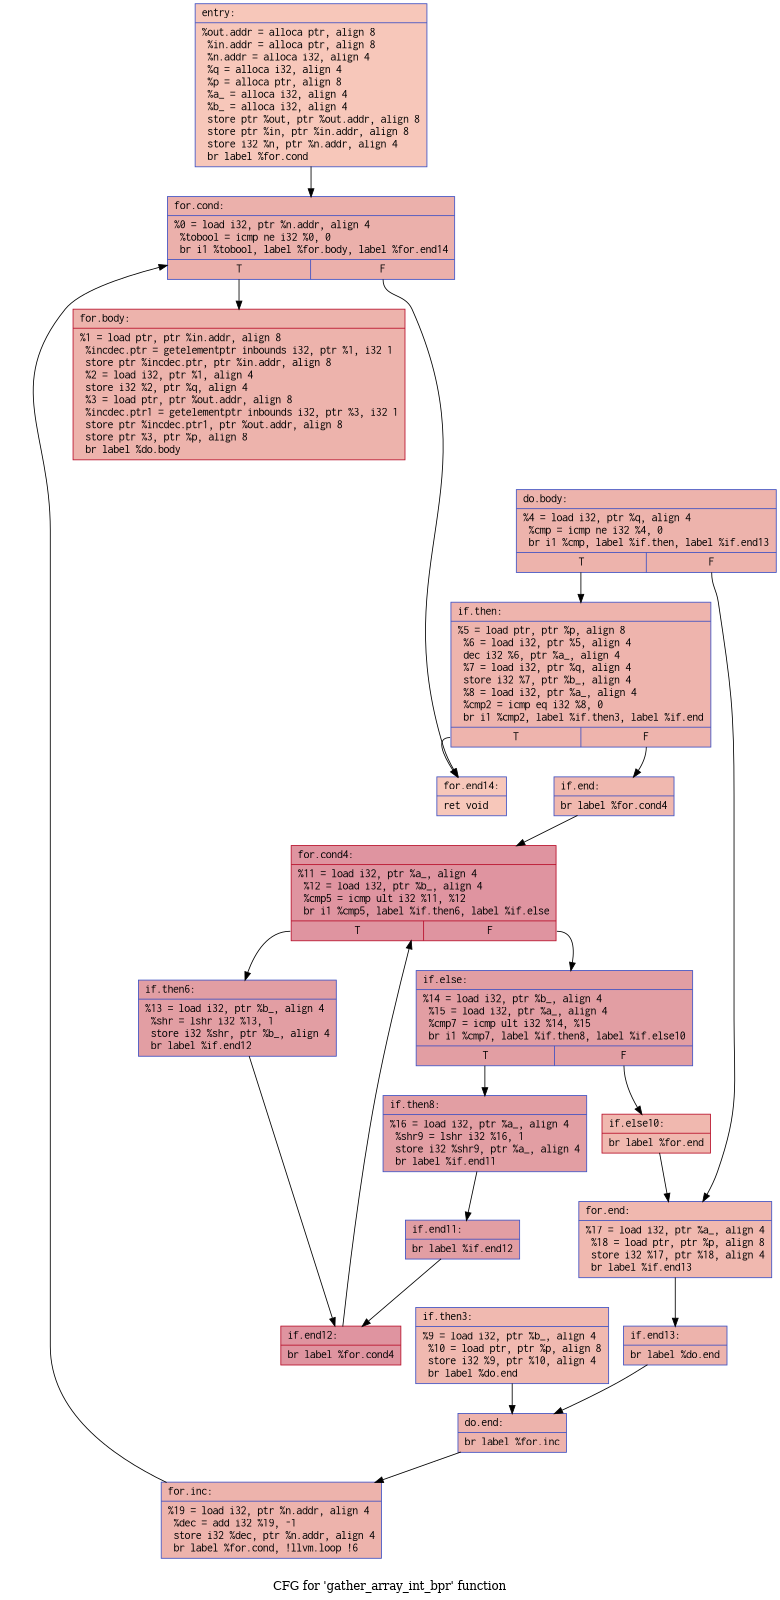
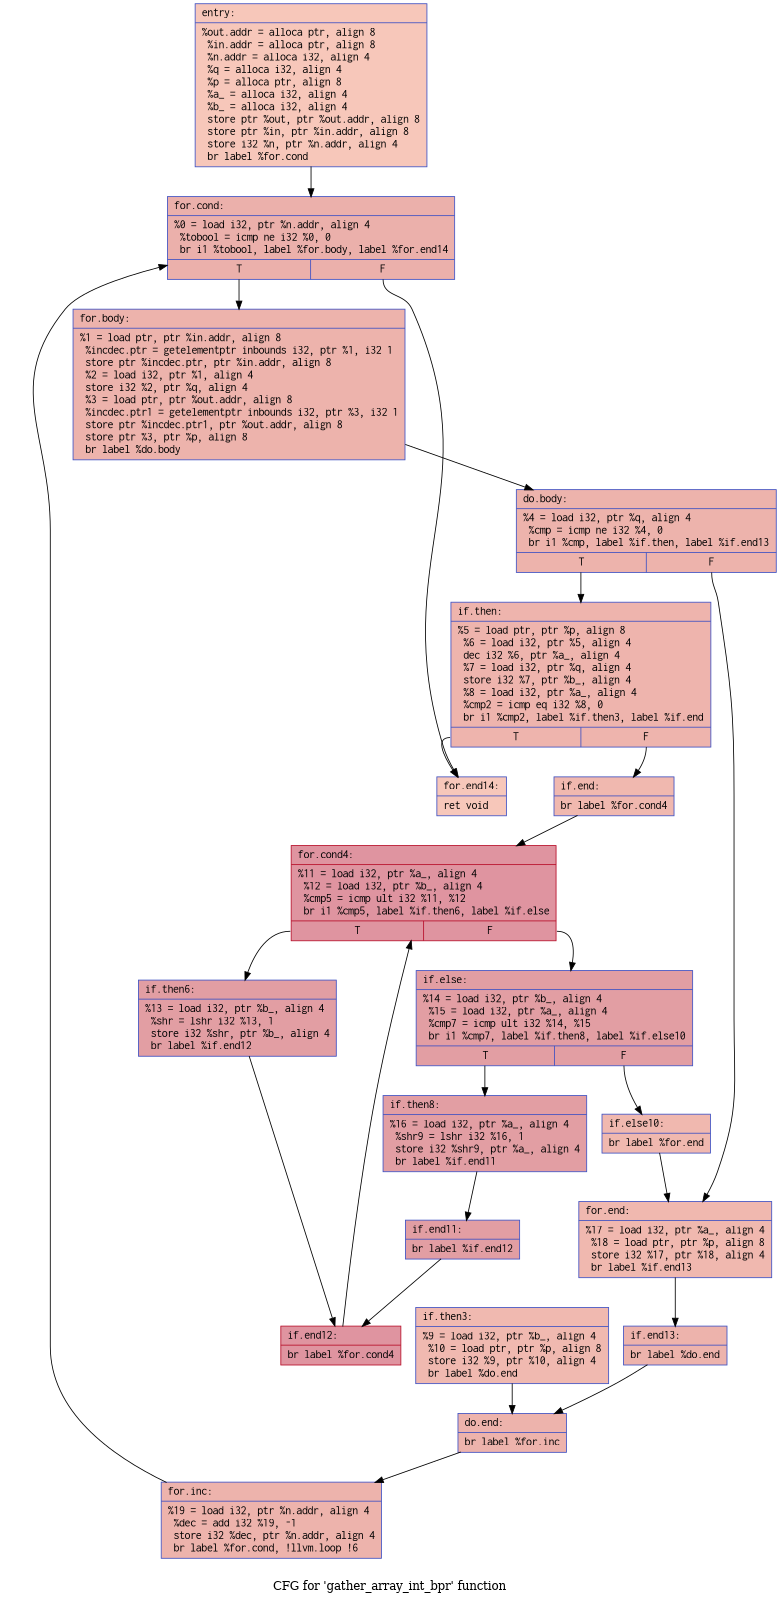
node "for.body:": color #b70d28ff -> #3d50c3ff
edge "for.body:" -> "do.body:": added
node "if.else10:": color #b70d28ff -> #3d50c3ff
